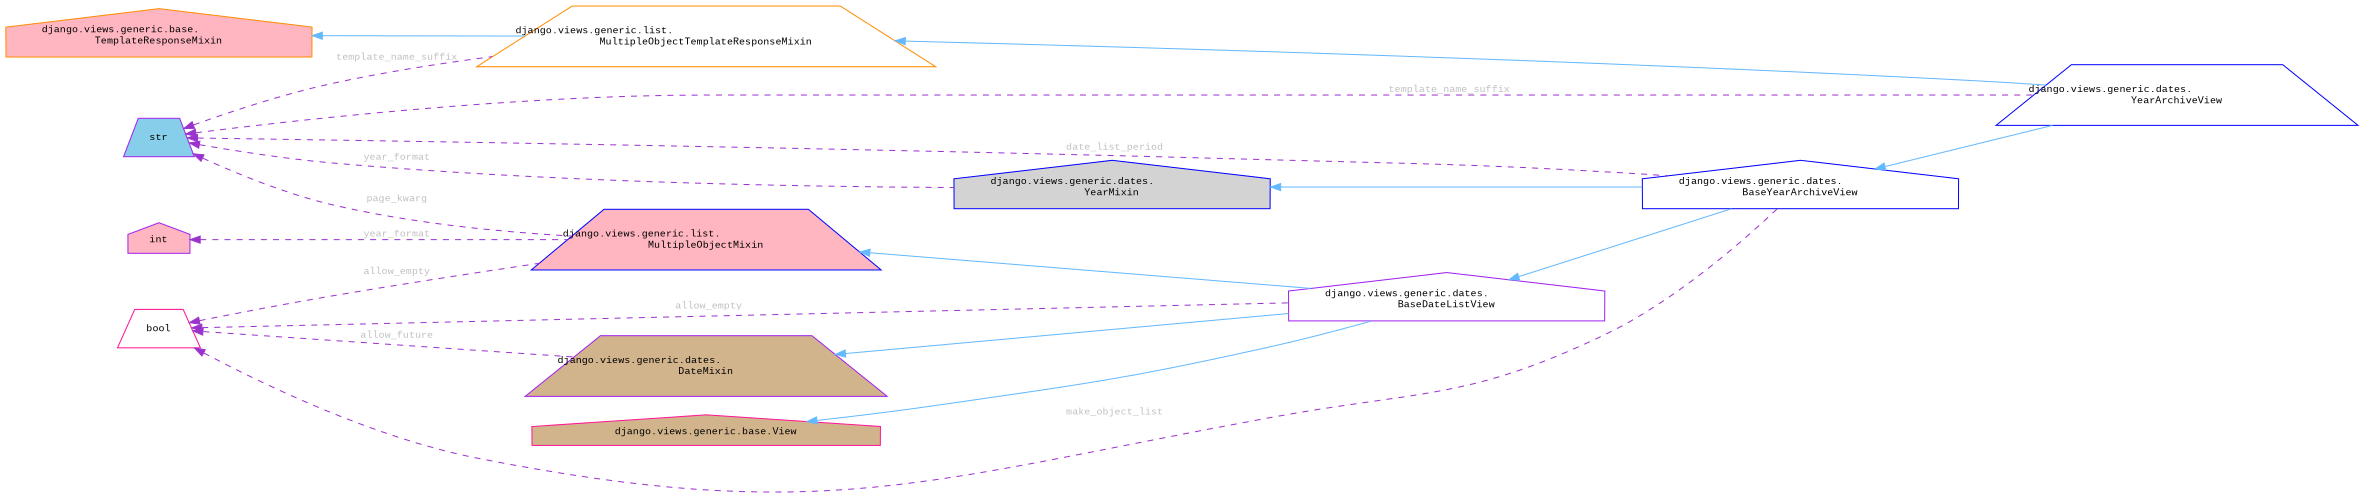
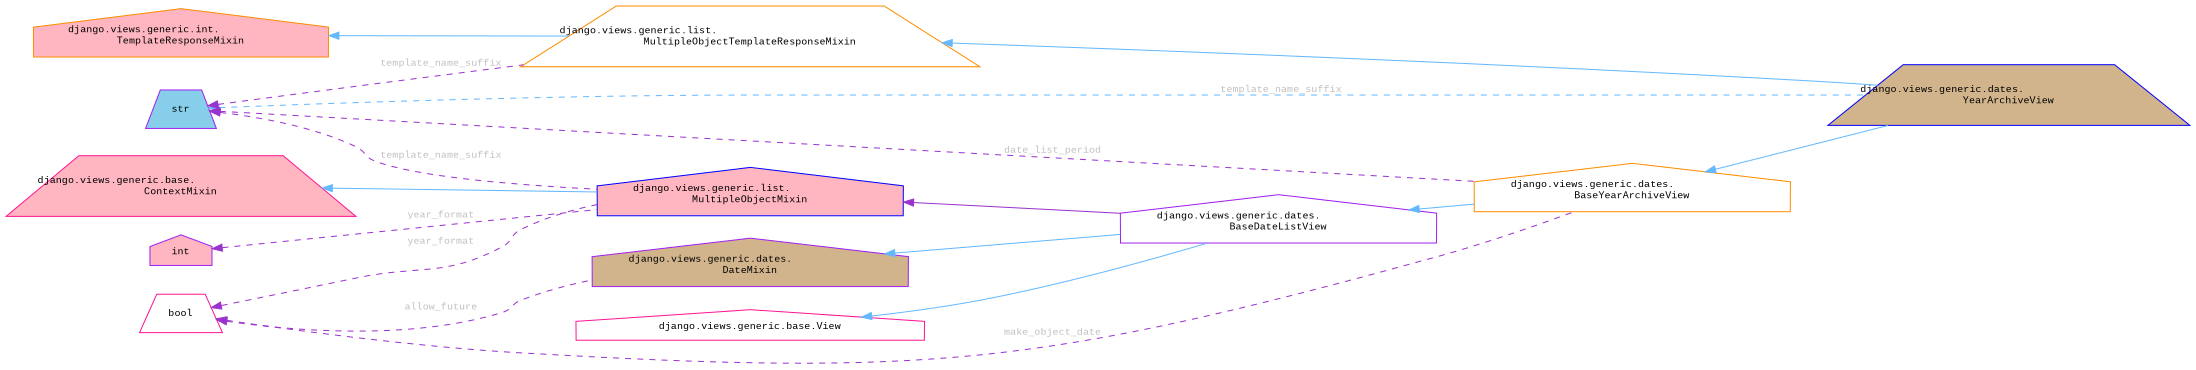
node "django.views.generic.base. TemplateResponseMixin": label "django.views.generic.base. TemplateResponseMixin" -> "django.views.generic.int. TemplateResponseMixin"
edge "django.views.generic.dates. YearArchiveView" -> "str": color darkorchid3 -> steelblue1
node "django.views.generic.dates. YearArchiveView": fillcolor white -> tan
node "django.views.generic.base. ContextMixin": added
node "django.views.generic.dates. YearMixin": removed
node "django.views.generic.dates. BaseYearArchiveView": color blue -> darkorange
edge "django.views.generic.list. MultipleObjectMixin" -> "str": label " page_kwarg" -> " template_name_suffix"
node "django.views.generic.list. MultipleObjectMixin": shape trapezium -> house
edge "django.views.generic.list. MultipleObjectMixin" -> "bool": label " allow_empty" -> " year_format"
edge "django.views.generic.dates. BaseDateListView" -> "django.views.generic.list. MultipleObjectMixin": color steelblue1 -> darkorchid3
edge "django.views.generic.dates. BaseDateListView" -> "bool": removed, label "allow_empty"
node "django.views.generic.dates. DateMixin": shape trapezium -> house
edge "django.views.generic.dates. BaseYearArchiveView" -> "bool": label " make_object_list" -> " make_object_date"
node "django.views.generic.base.View": fillcolor tan -> white
